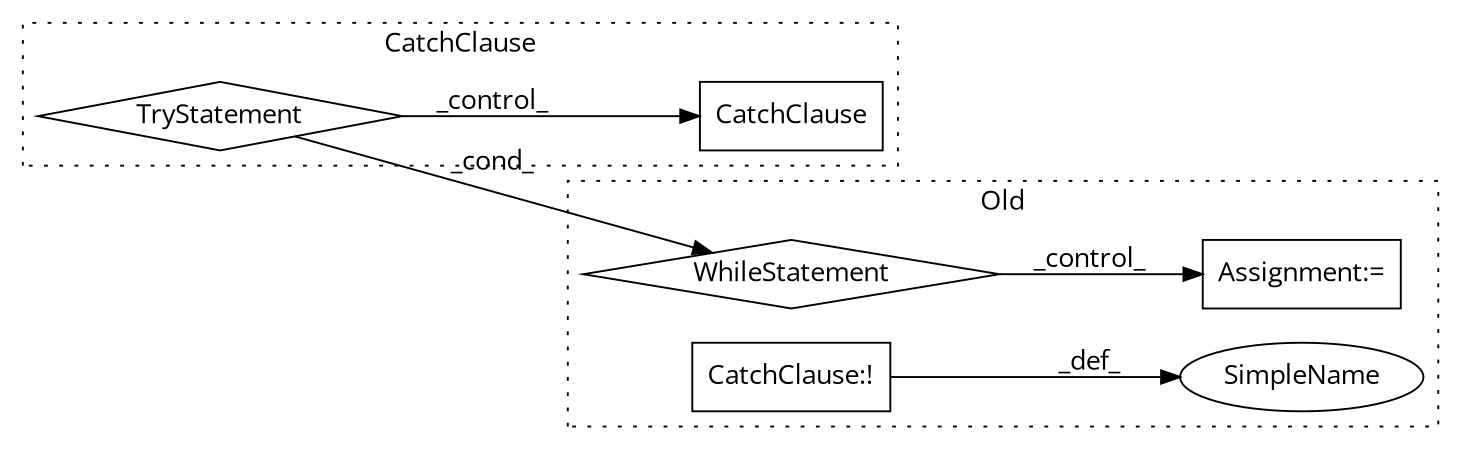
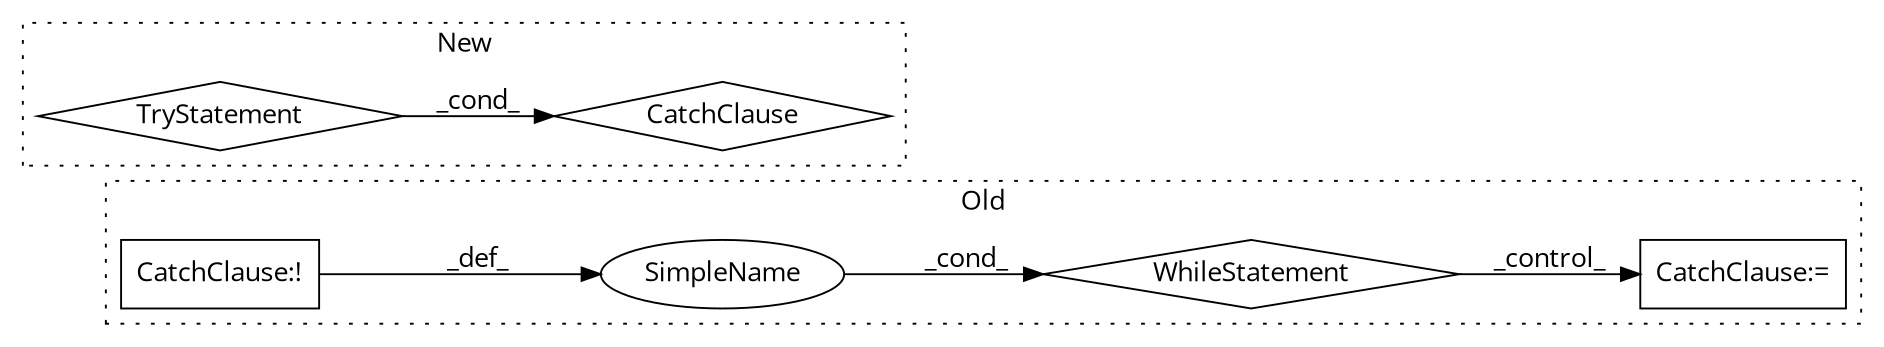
cluster "CatchClause": label "CatchClause" -> "New"
edge "TryStatement" -> "CatchClause": label "_control_" -> "_cond_"
node "CatchClause": shape box -> diamond
edge "TryStatement" -> "WhileStatement": now "SimpleName" -> "WhileStatement"
node "Assignment:=": label "Assignment:=" -> "CatchClause:="
